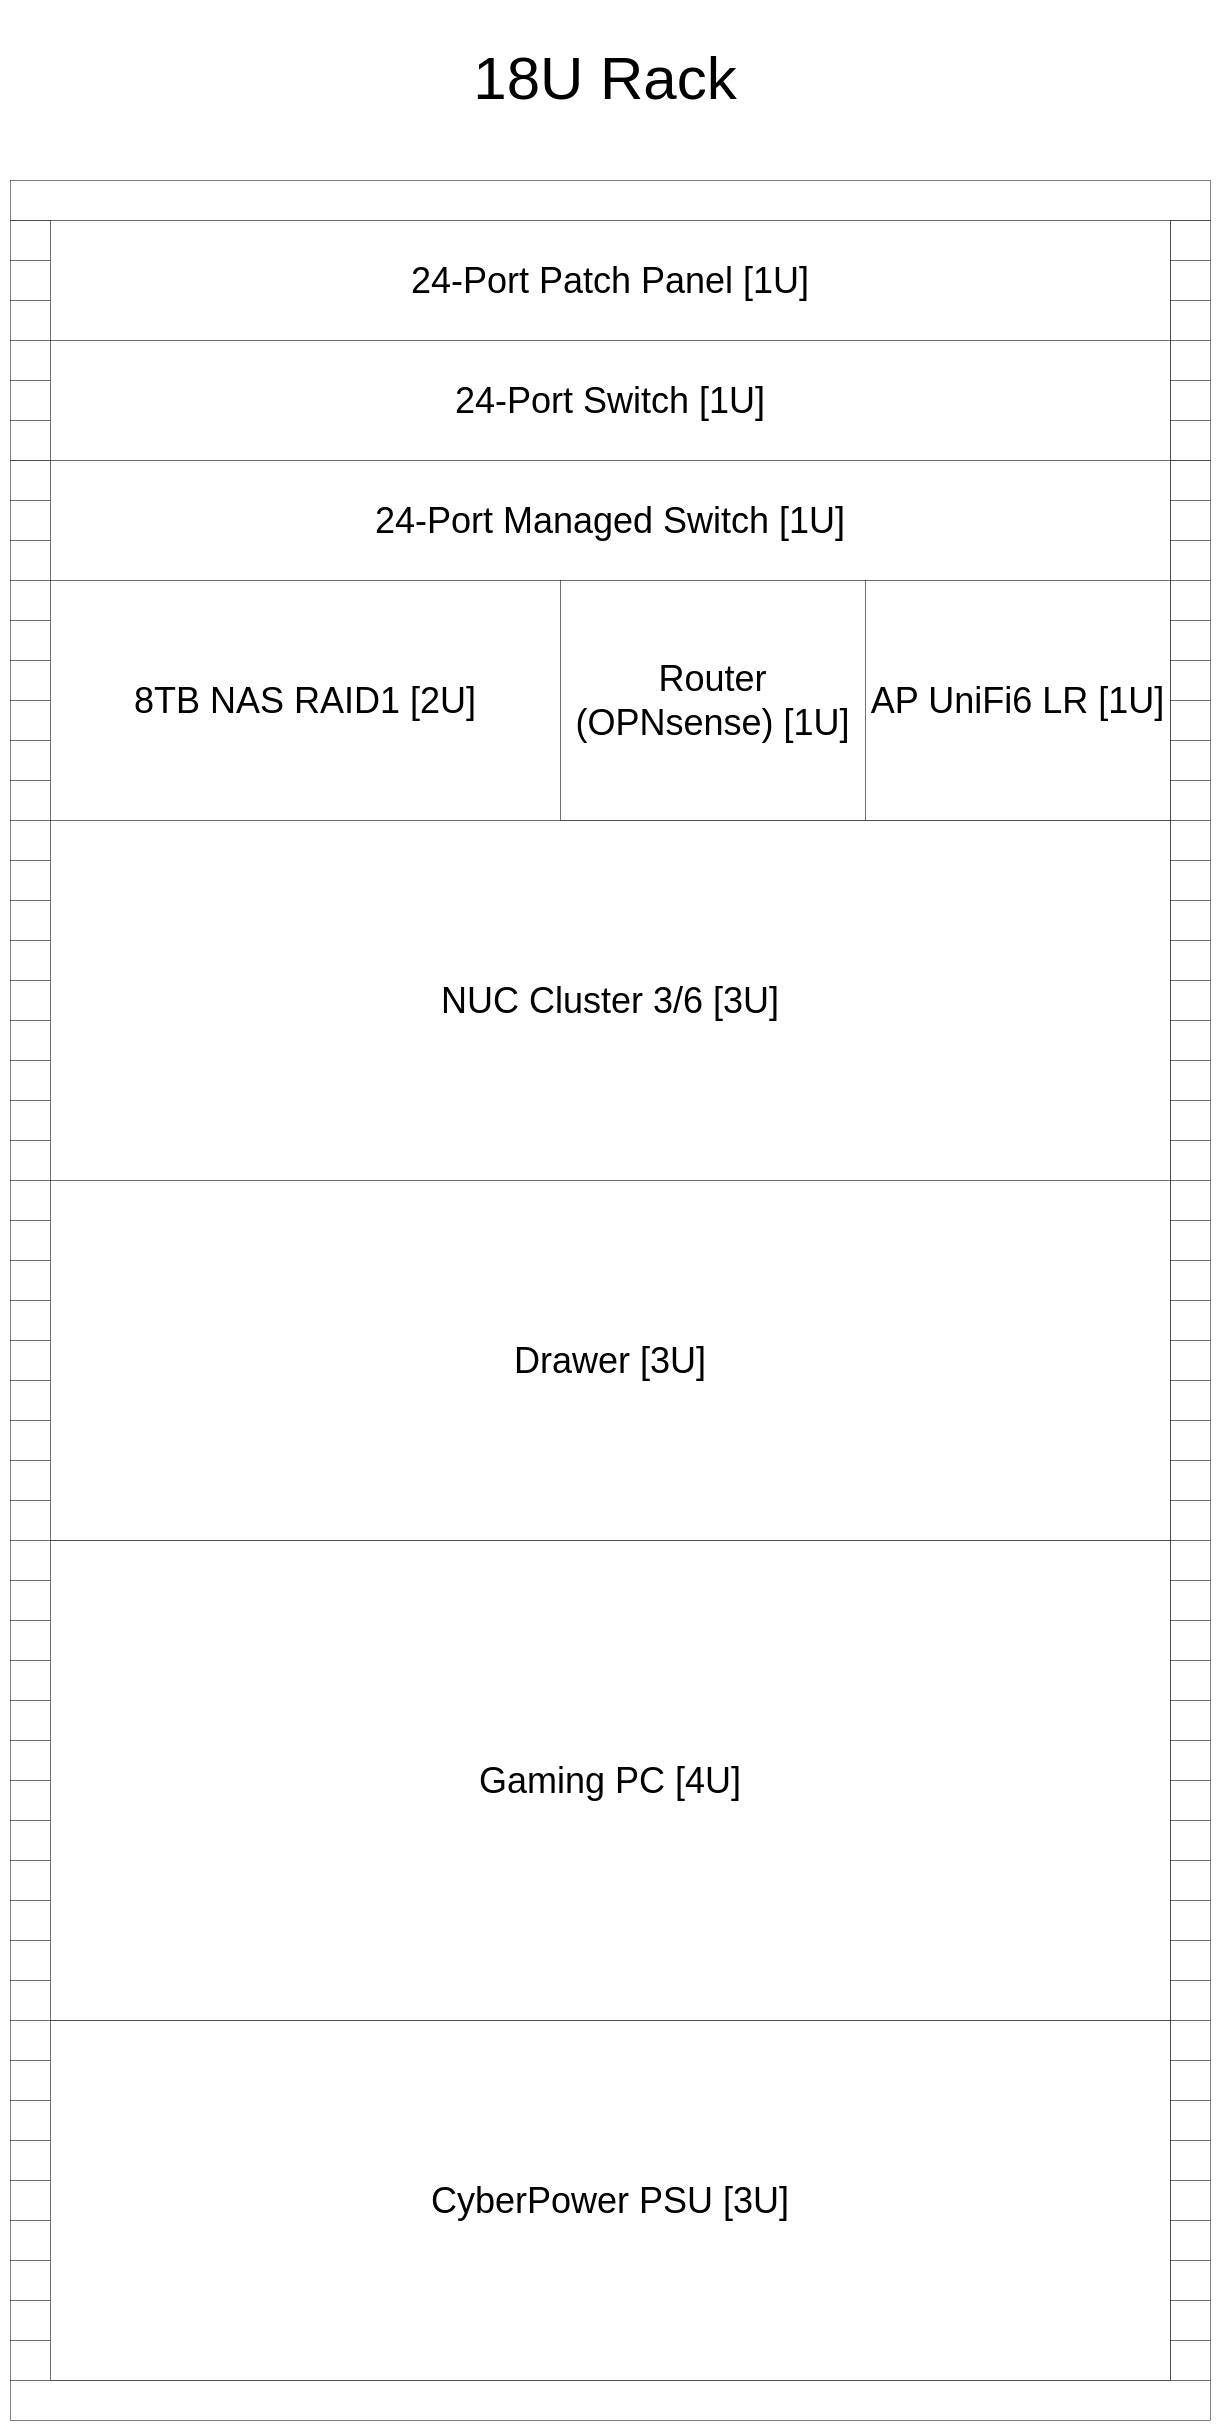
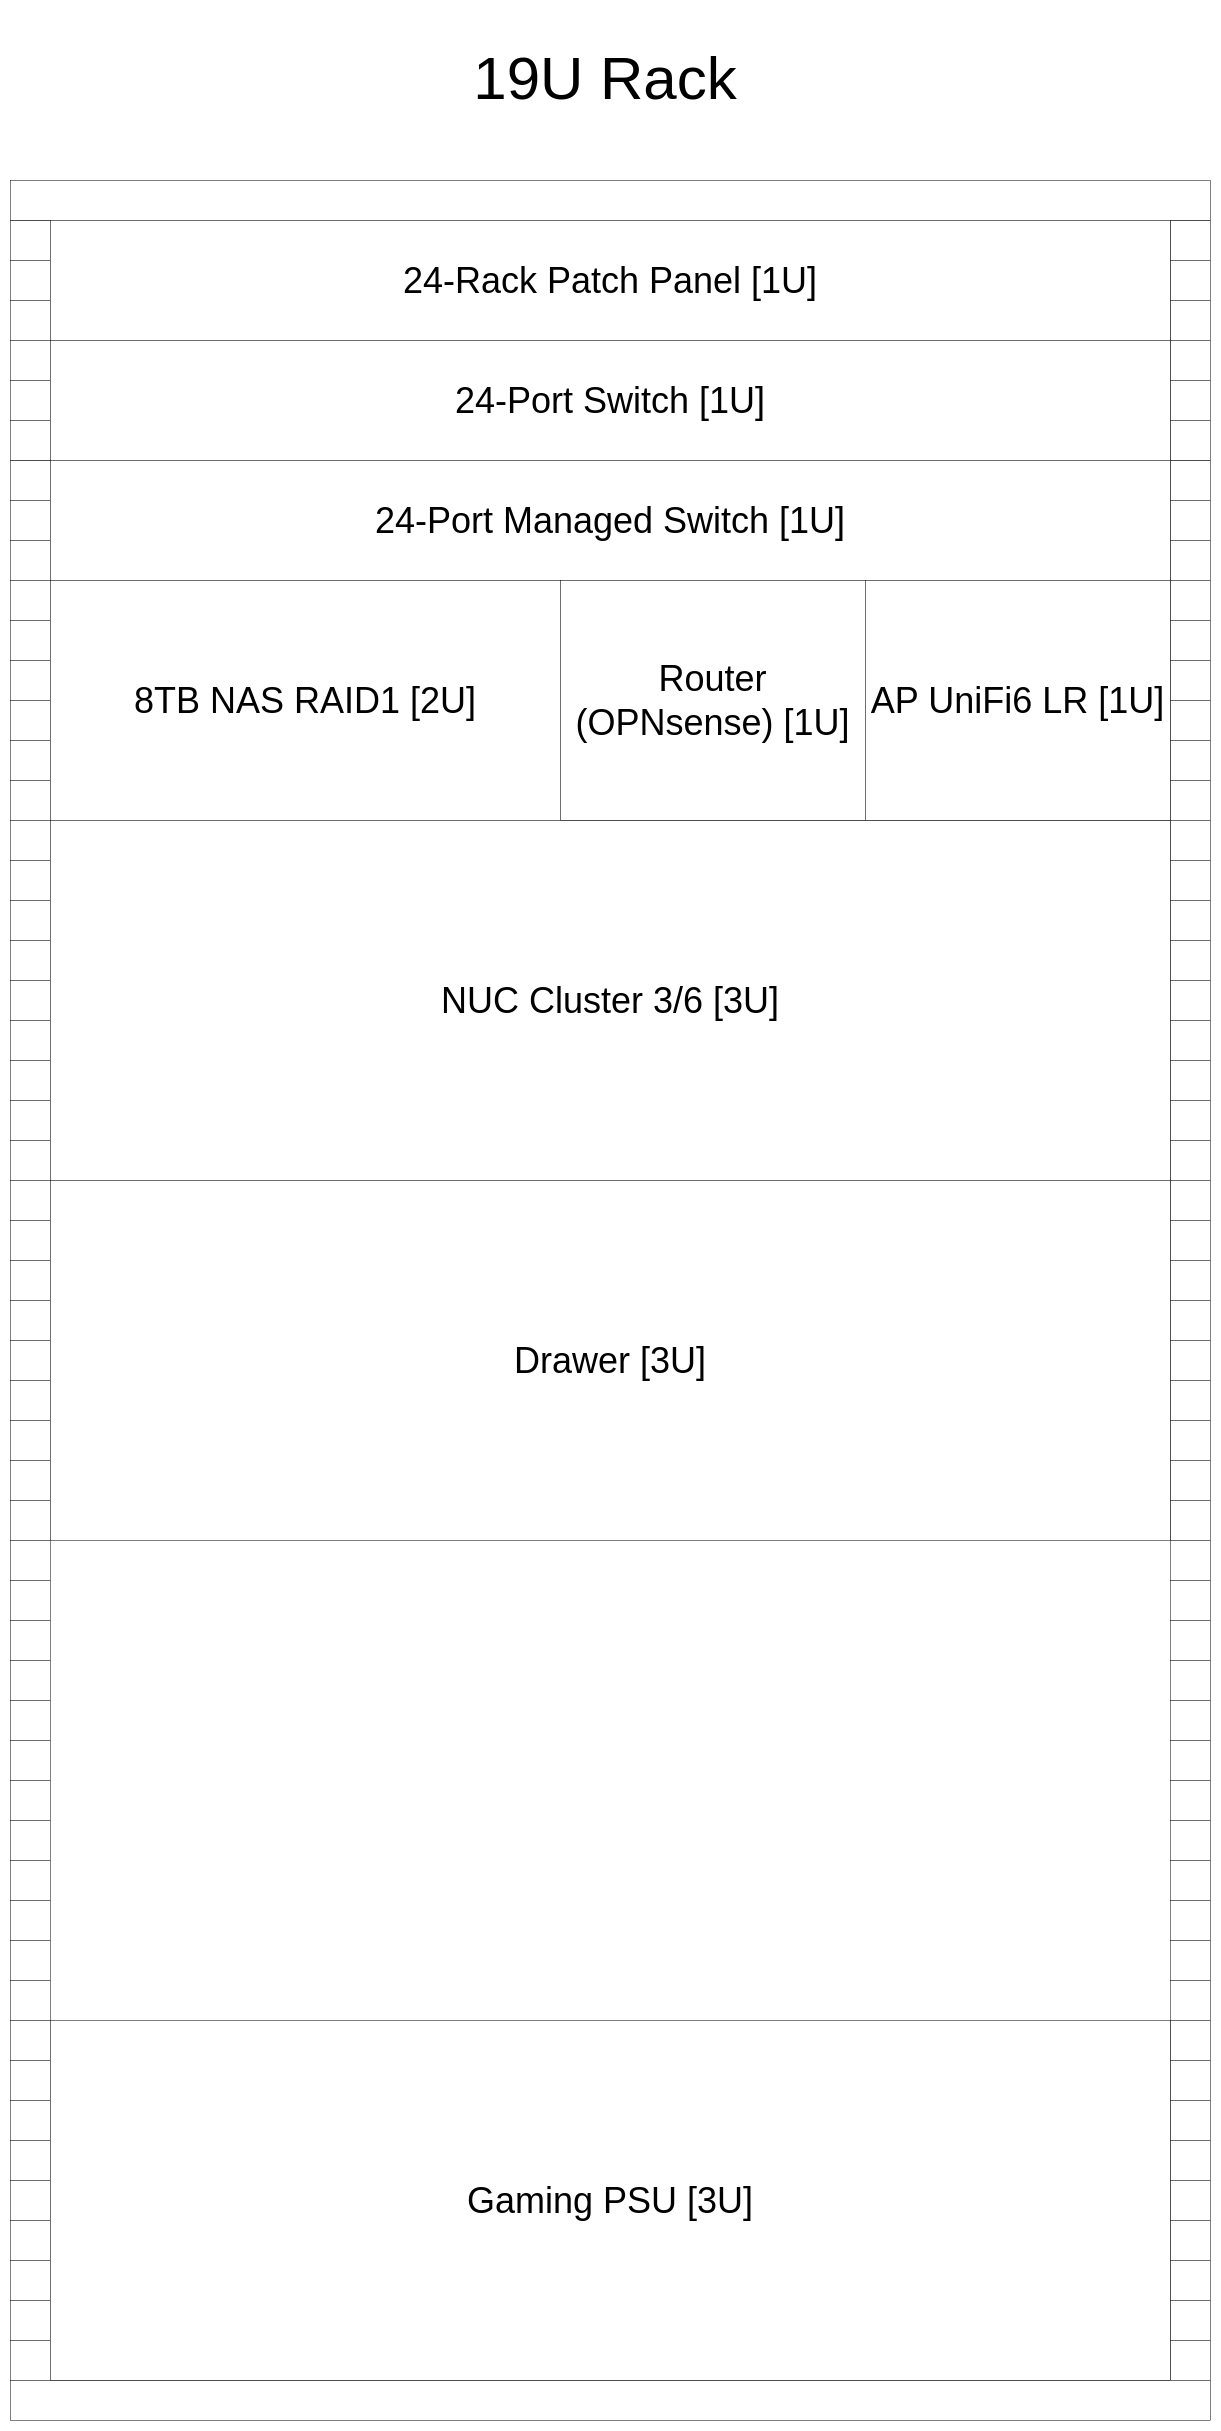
node "18U Rack": label "18U Rack" -> "19U Rack"
node "24-Port Patch Panel [1U]": label "24-Port Patch Panel [1U]" -> "24-Rack Patch Panel [1U]"
node "Gaming PC [4U]": removed
node "CyberPower PSU [3U]": label "CyberPower PSU [3U]" -> "Gaming PSU [3U]"
